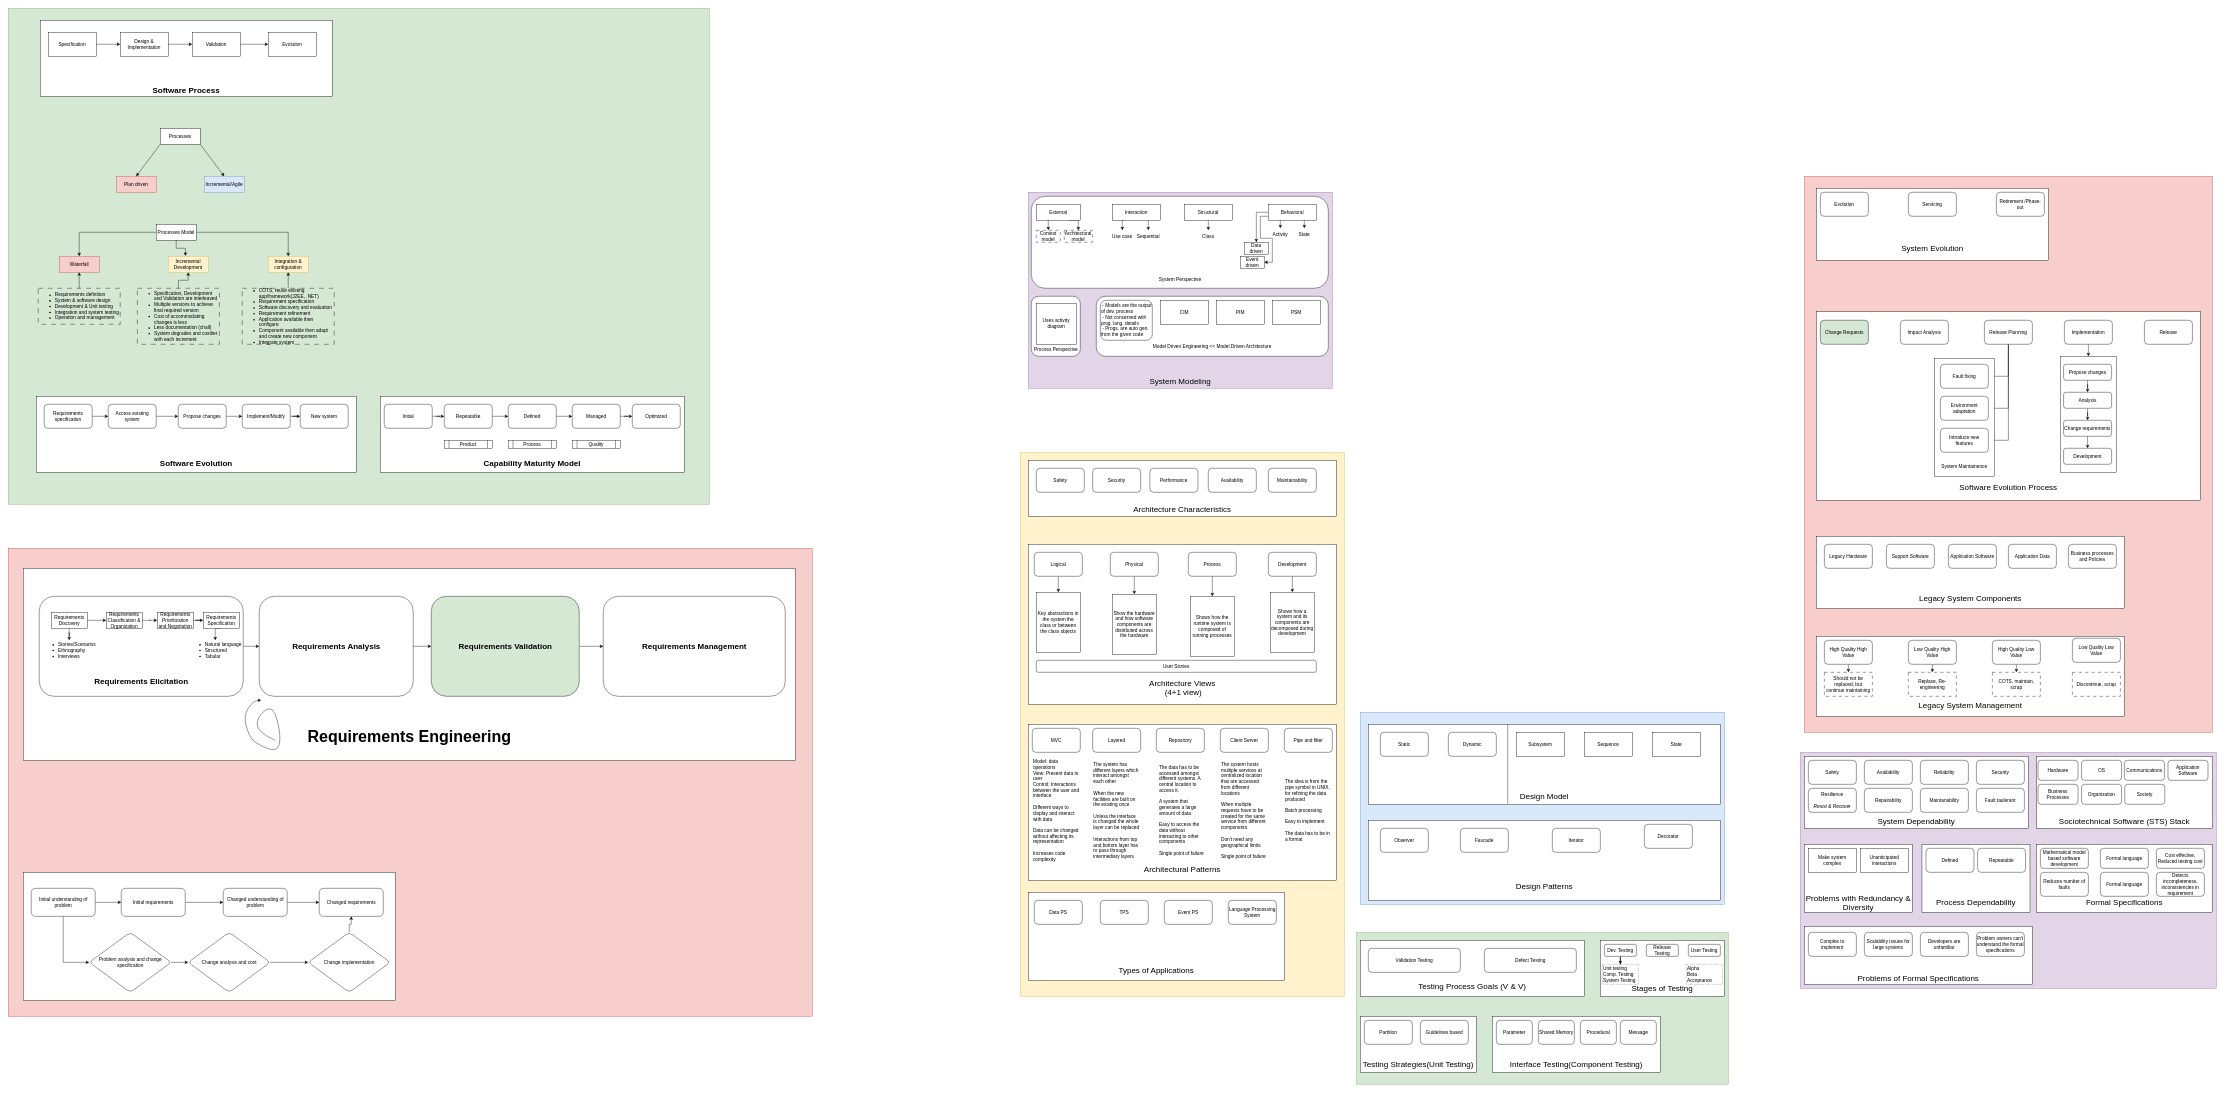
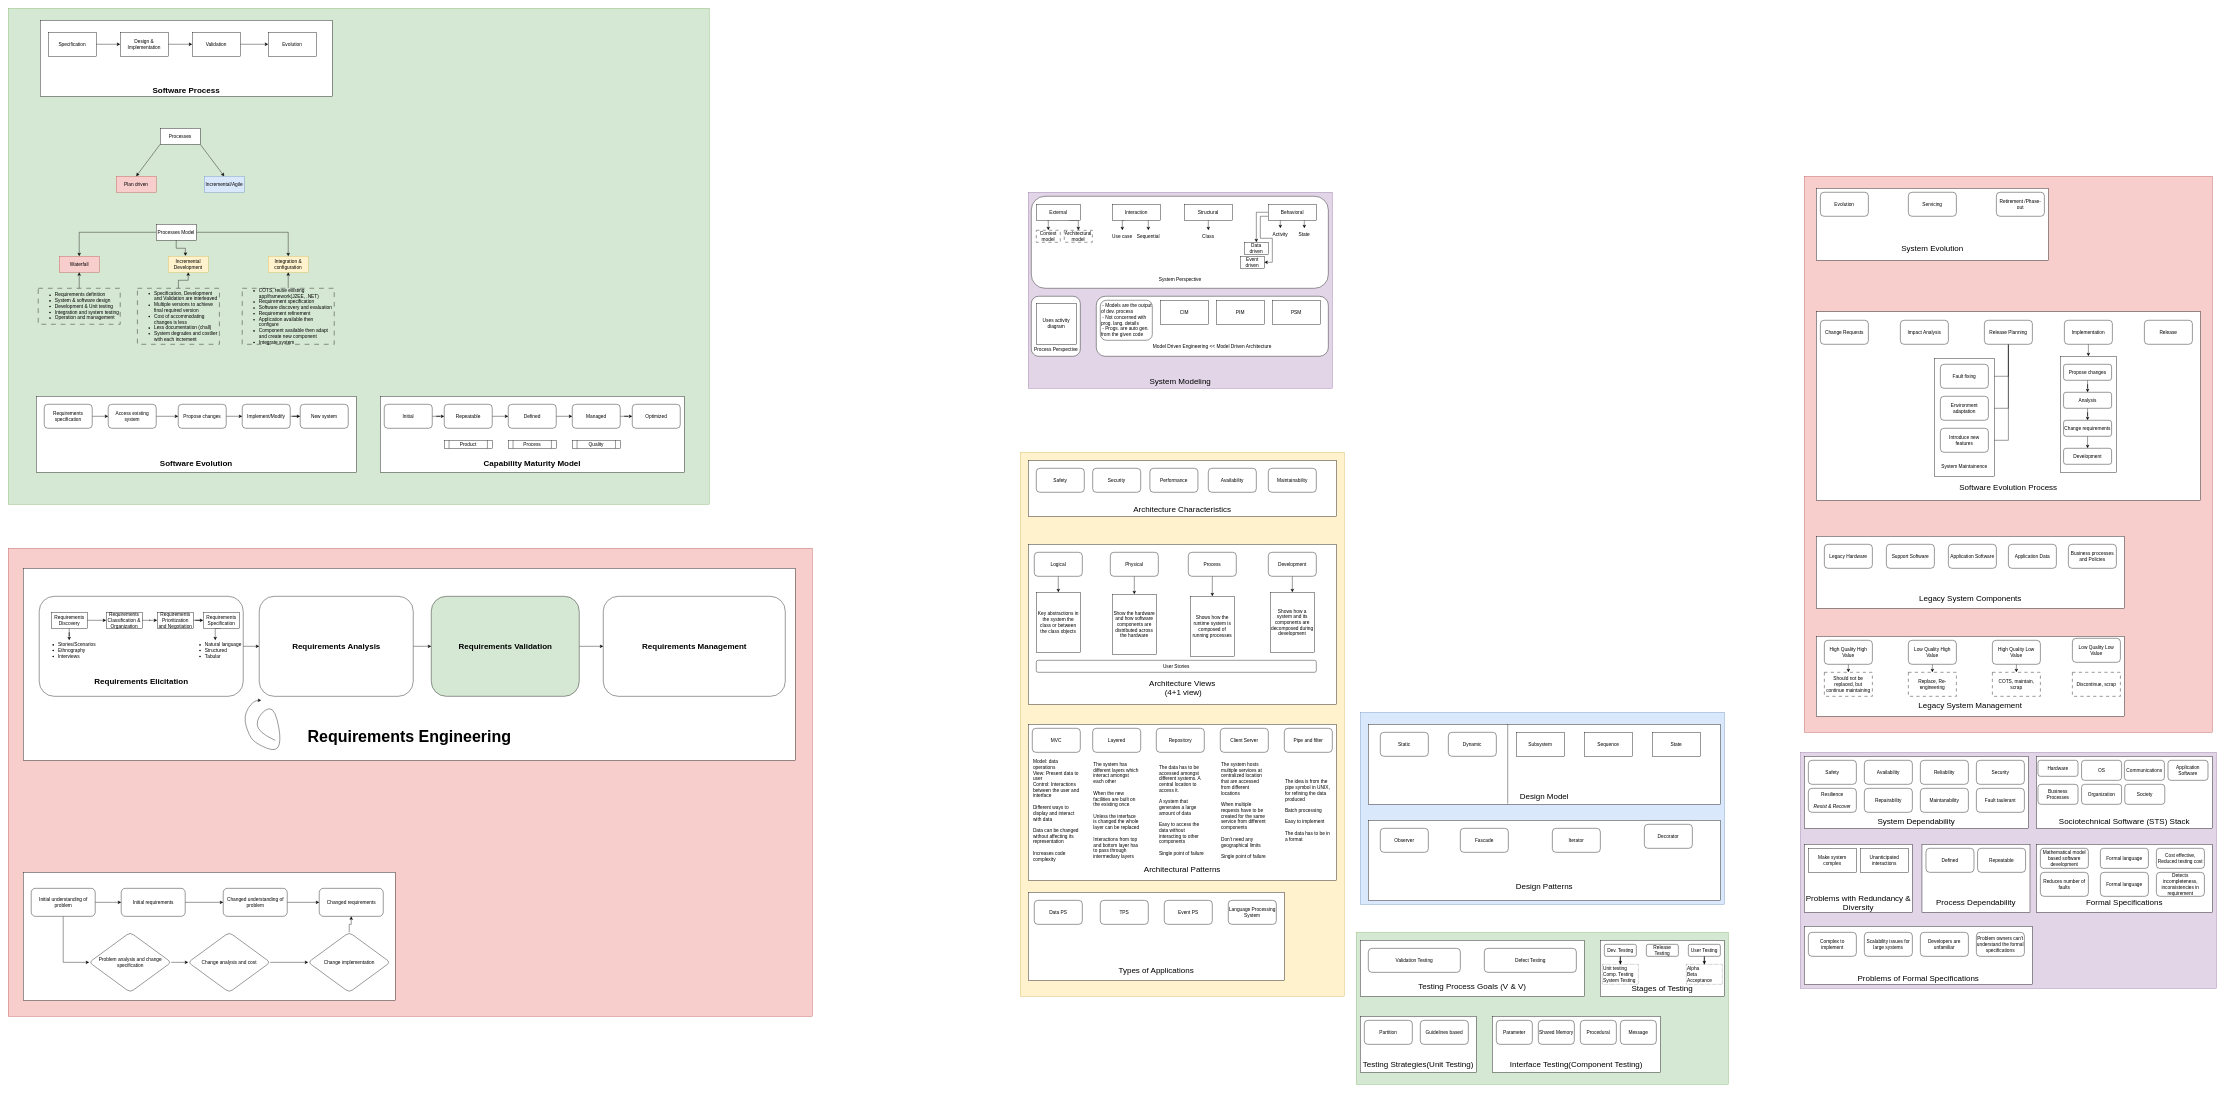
node "Change Requests": fillcolor #d5e8d4 -> #ffffff
node "Hardware": size 40x20 -> 40x16
edge "User Testing" -> "Alpha Beta Acceptance": added
